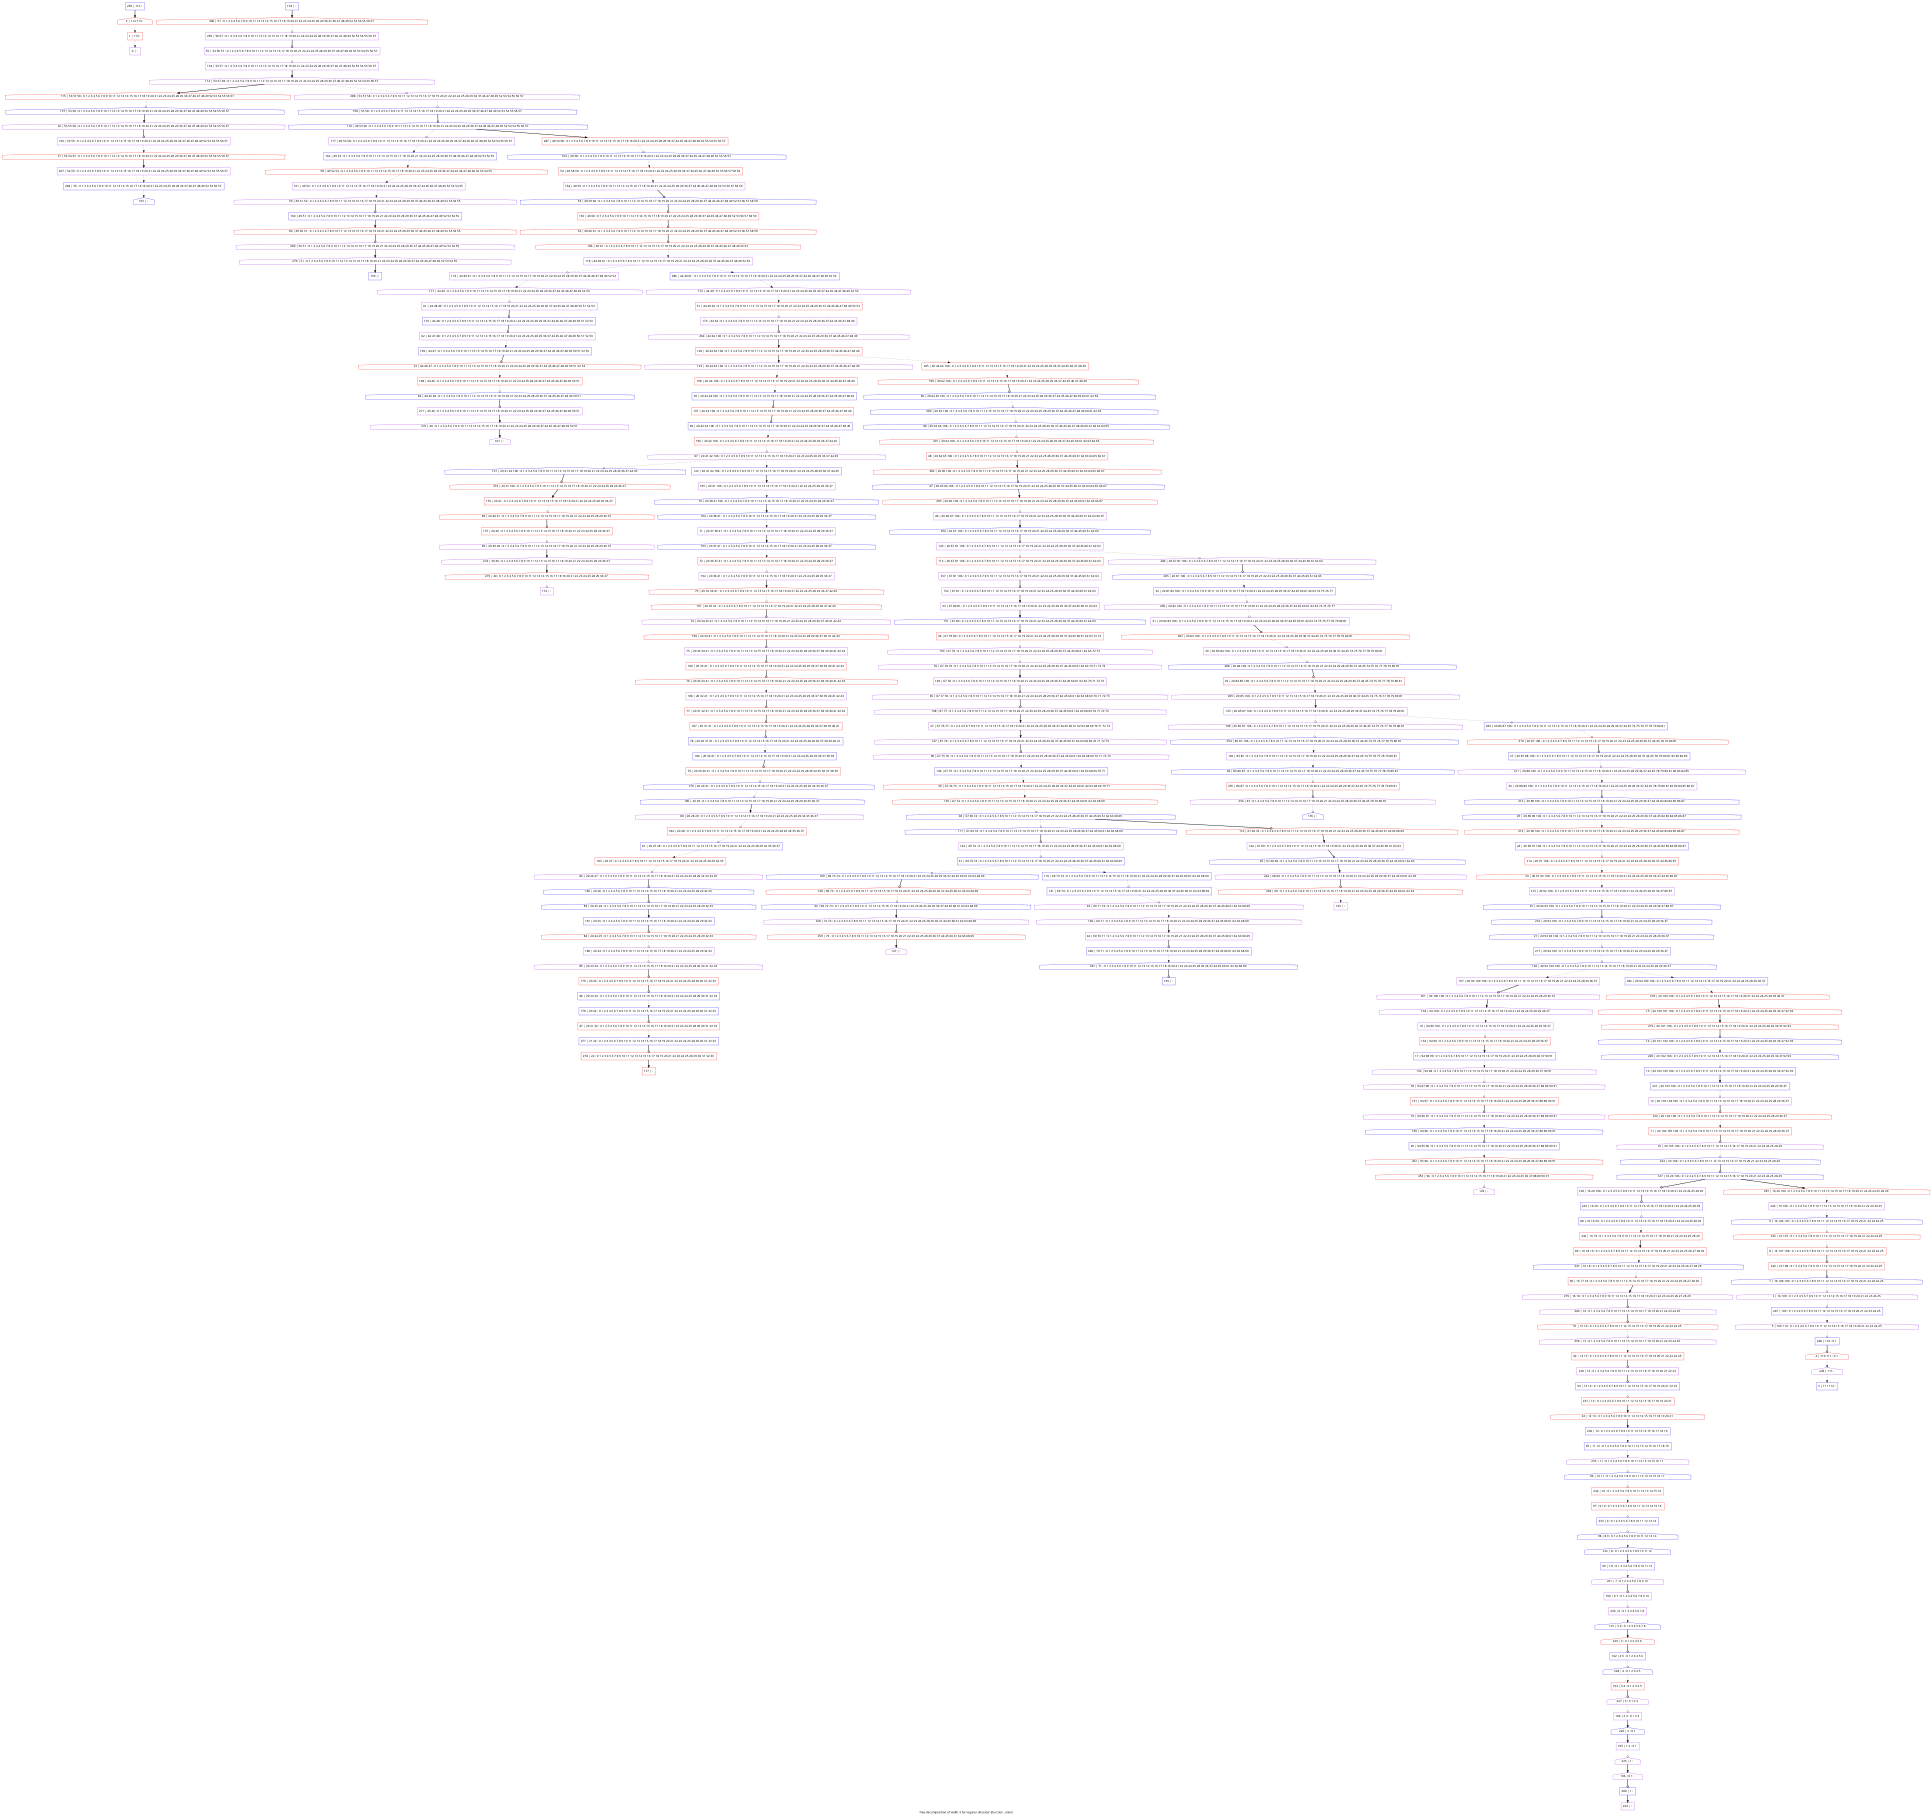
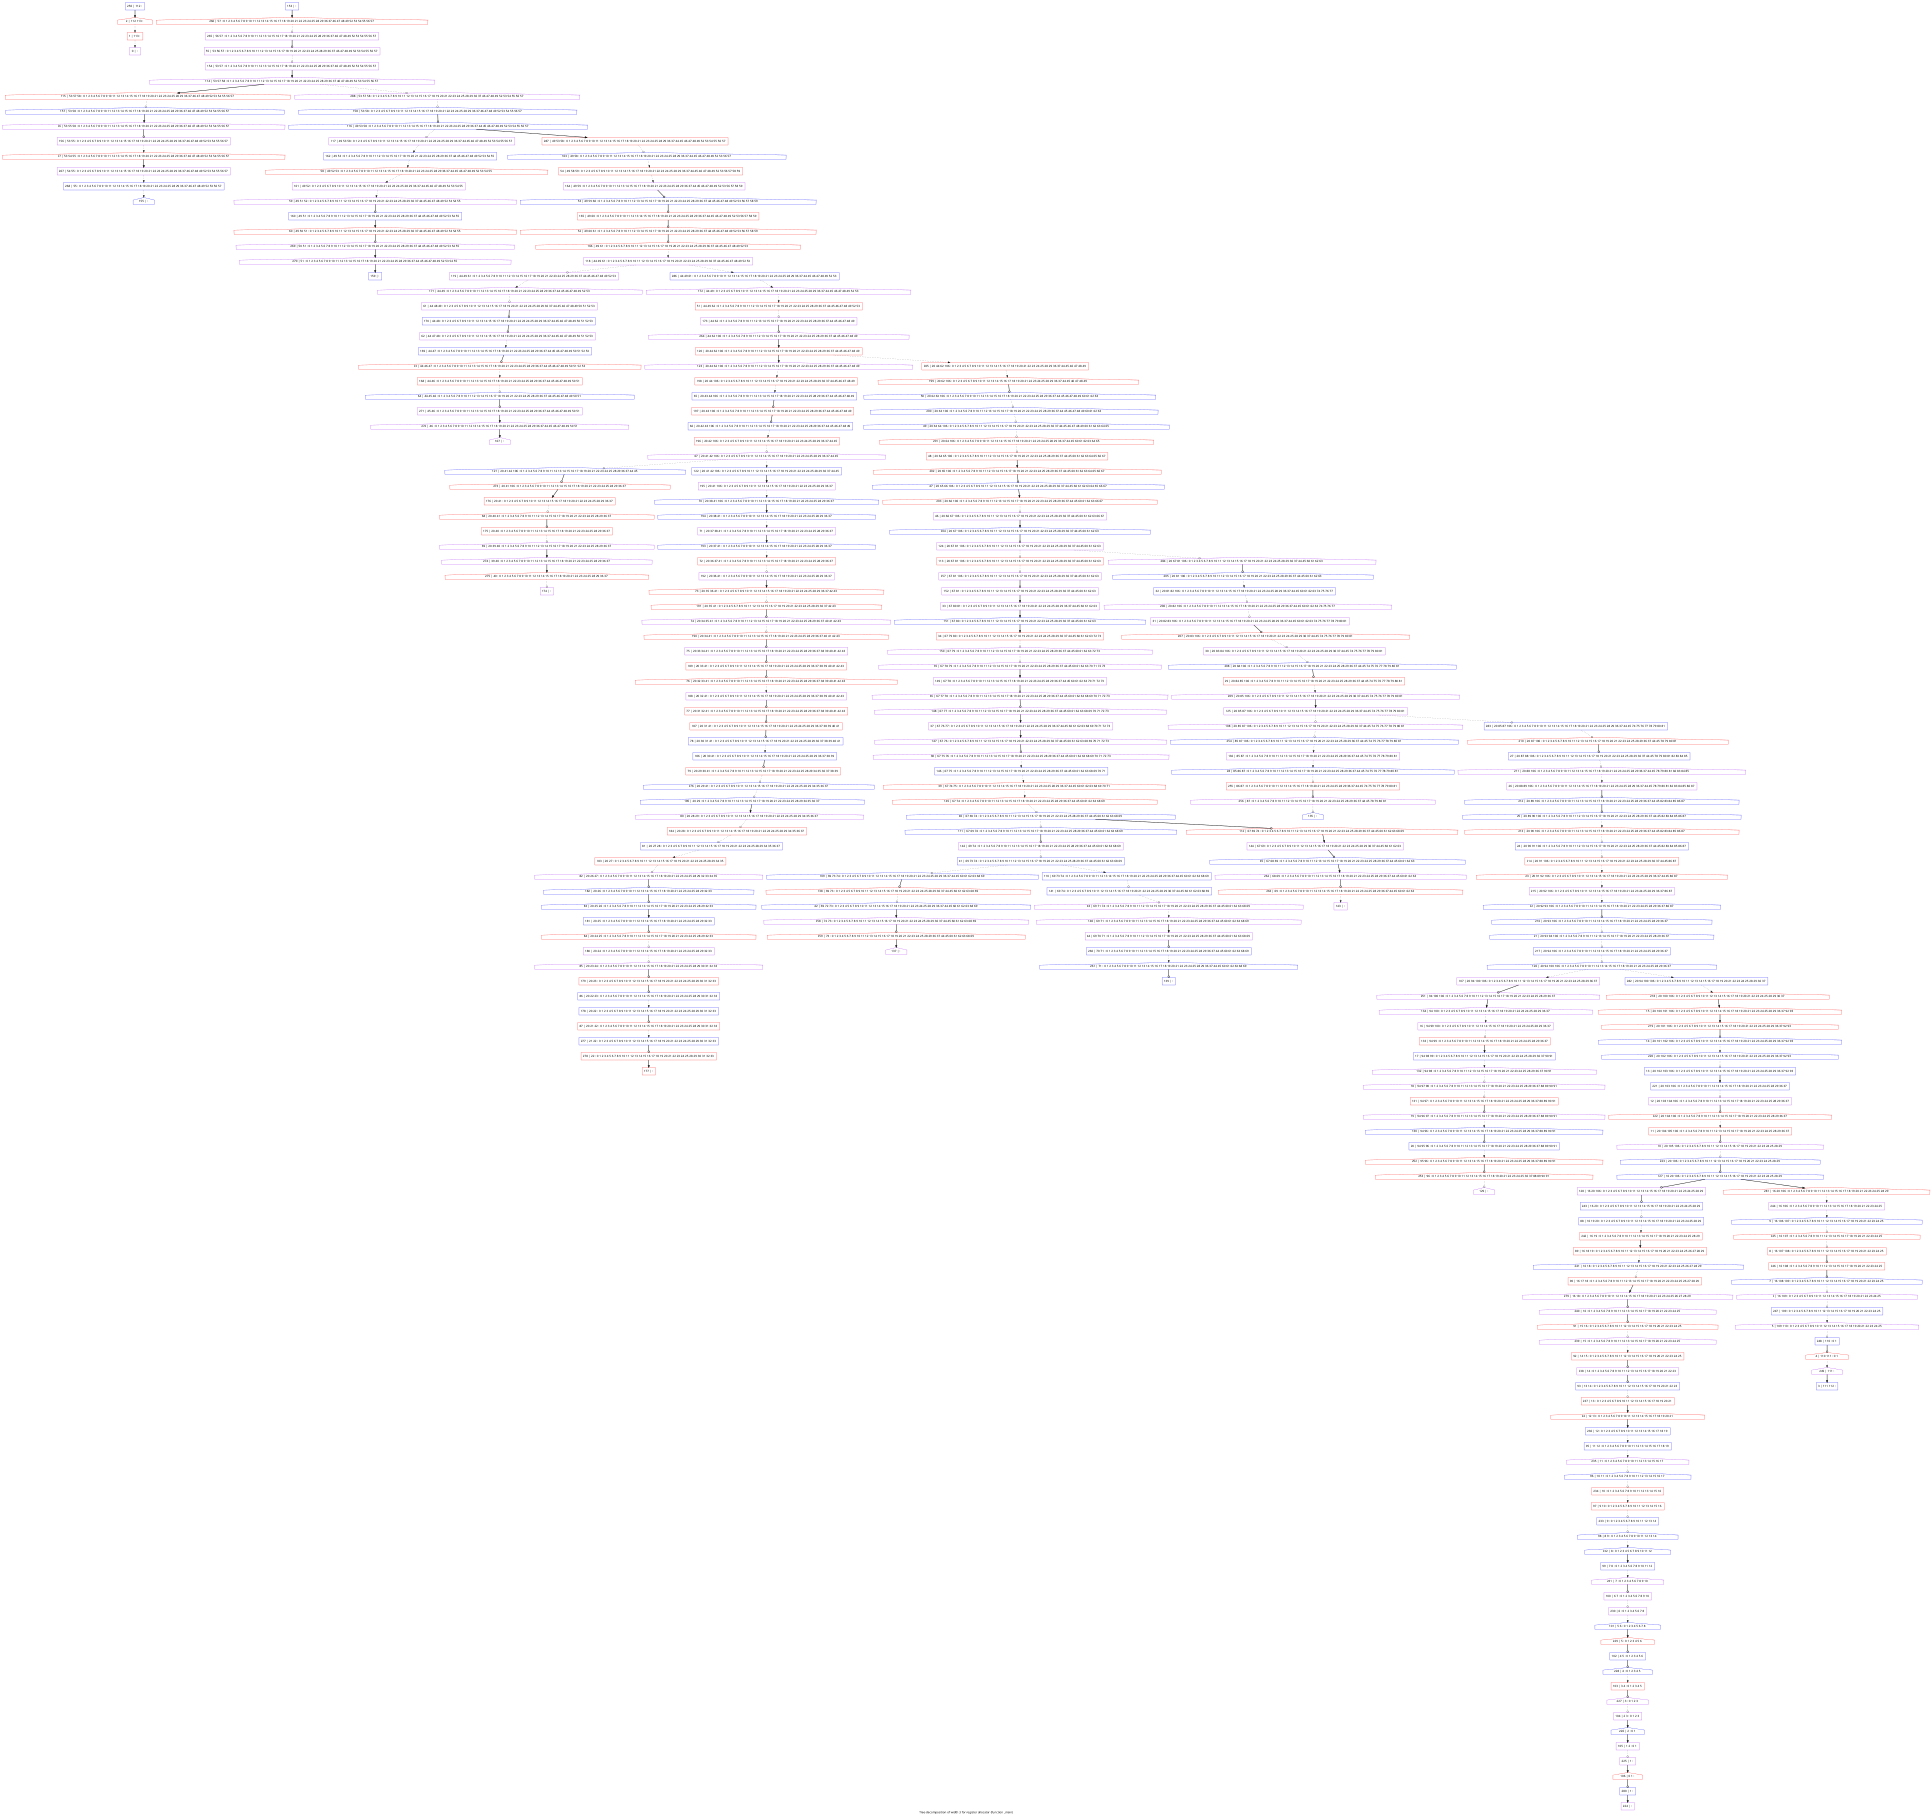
edge "249 | 111 :" -> "3 | 111 112 :": style dotted -> bold
edge "102 | 4 5 : 0 1 2 3 4 5 6" -> "228 | 4 : 0 1 2 3 4 5": style dotted -> bold
node "225 | 1 :": shape house -> box
node "106 | 0 1 :": color purple -> red
